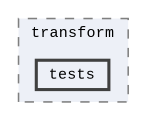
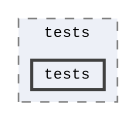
cluster "transform": label "transform" -> "tests"
